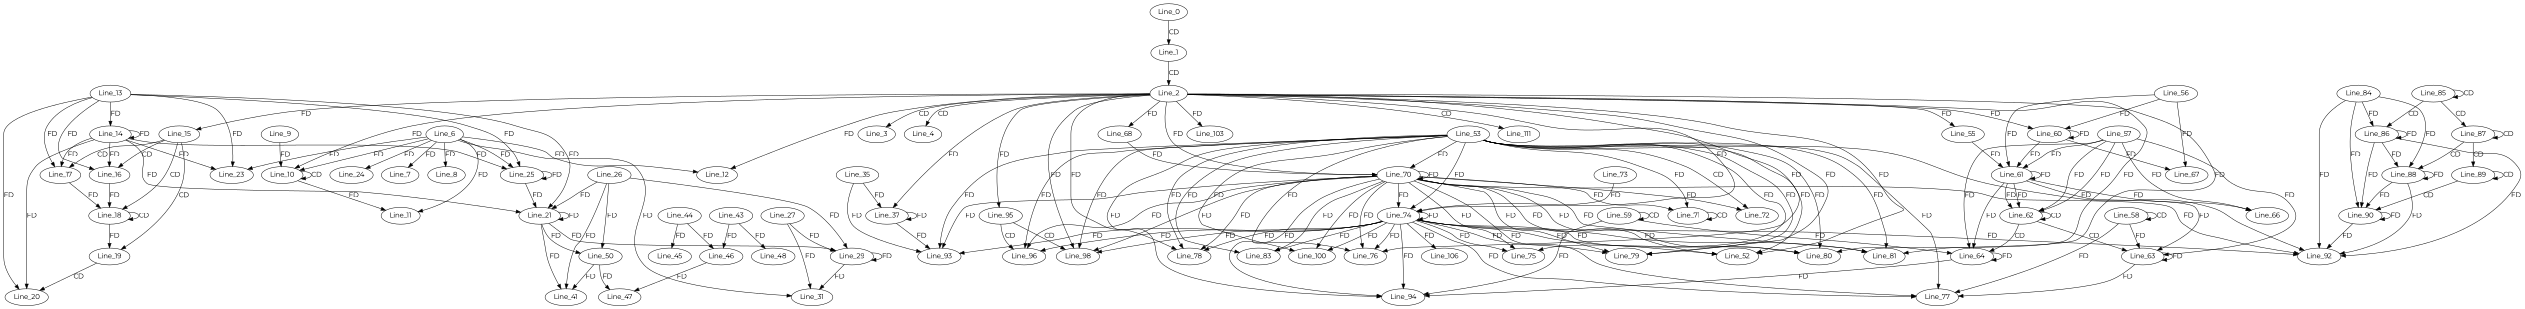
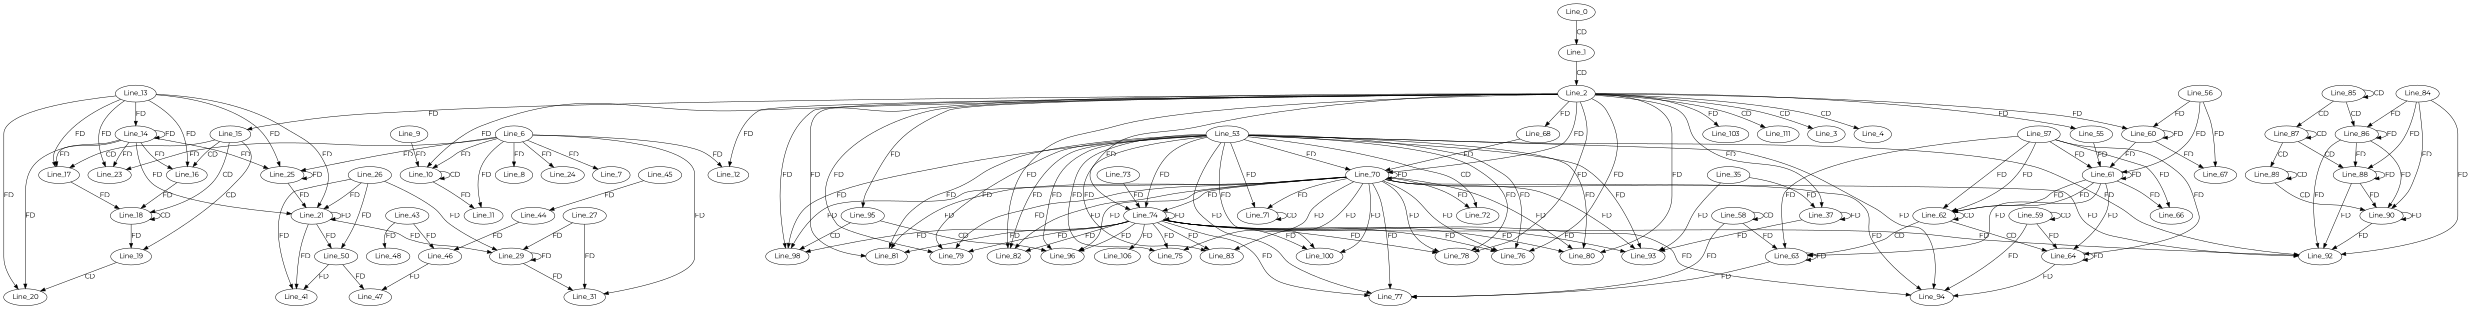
edge "Line_44" -> "Line_45": reversed
node "Line_52": label "Line_52" -> "Line_82"
